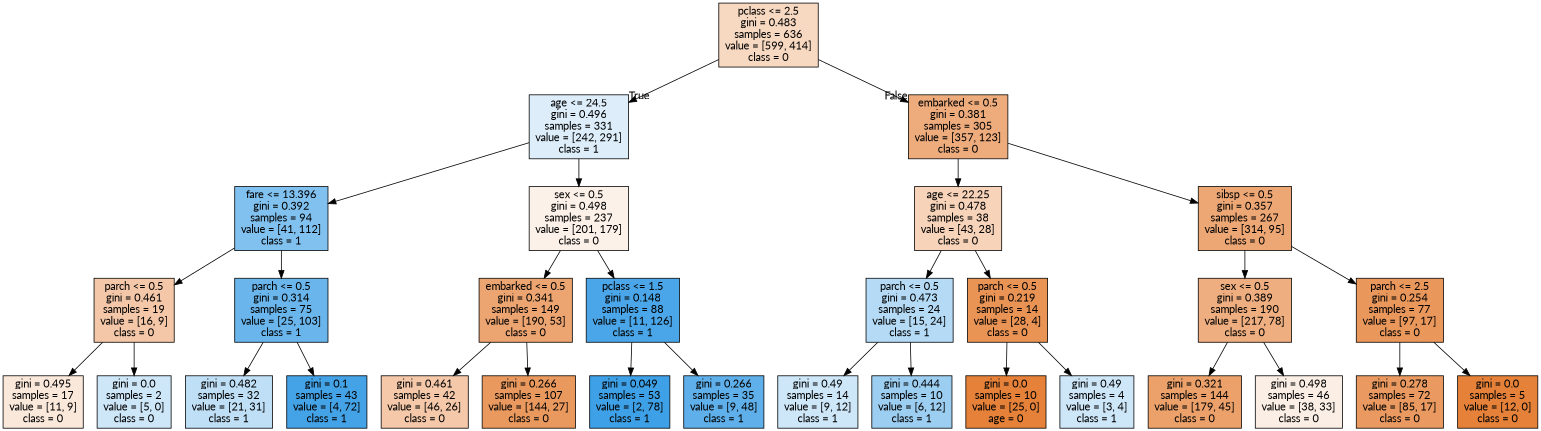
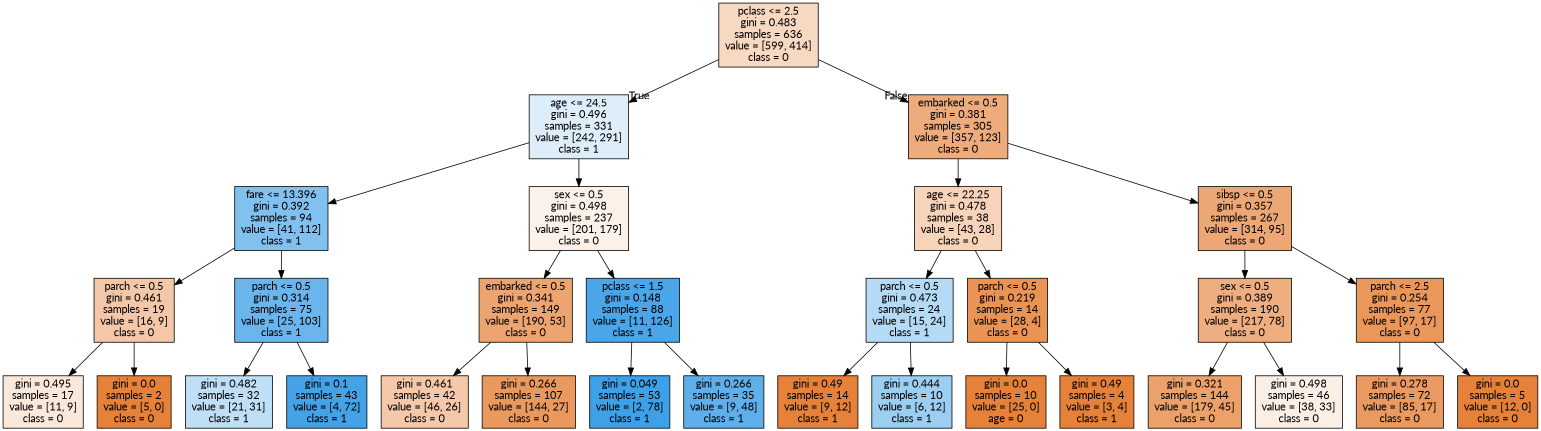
node "gini = 0.0 samples = 2 value = [5, 0] class = 0": fillcolor #399de540 -> #e58139ff
node "gini = 0.49 samples = 14 value = [9, 12] class = 1": fillcolor #399de540 -> #e58139ff
node "gini = 0.49 samples = 4 value = [3, 4] class = 1": fillcolor #399de540 -> #e58139ff
